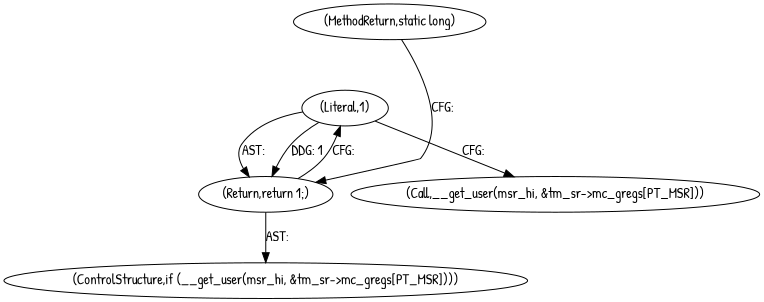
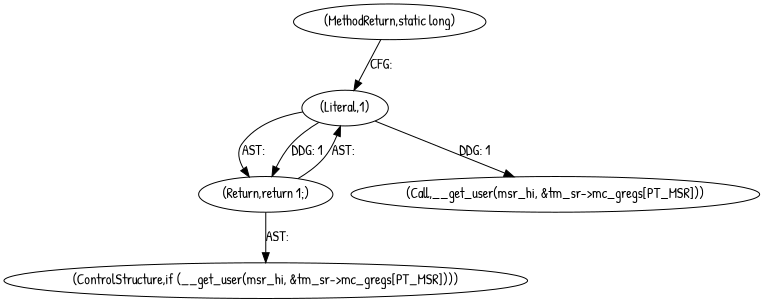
edge "(MethodReturn,static long)" -> "(Return,return 1;)": now "(MethodReturn,static long)" -> "(Literal,1)"
edge "(Return,return 1;)" -> "(Literal,1)": label "CFG: " -> "AST: "
edge "(Literal,1)" -> "(Call,__get_user(msr_hi, &tm_sr->mc_gregs[PT_MSR]))": label "CFG: " -> "DDG: 1"
